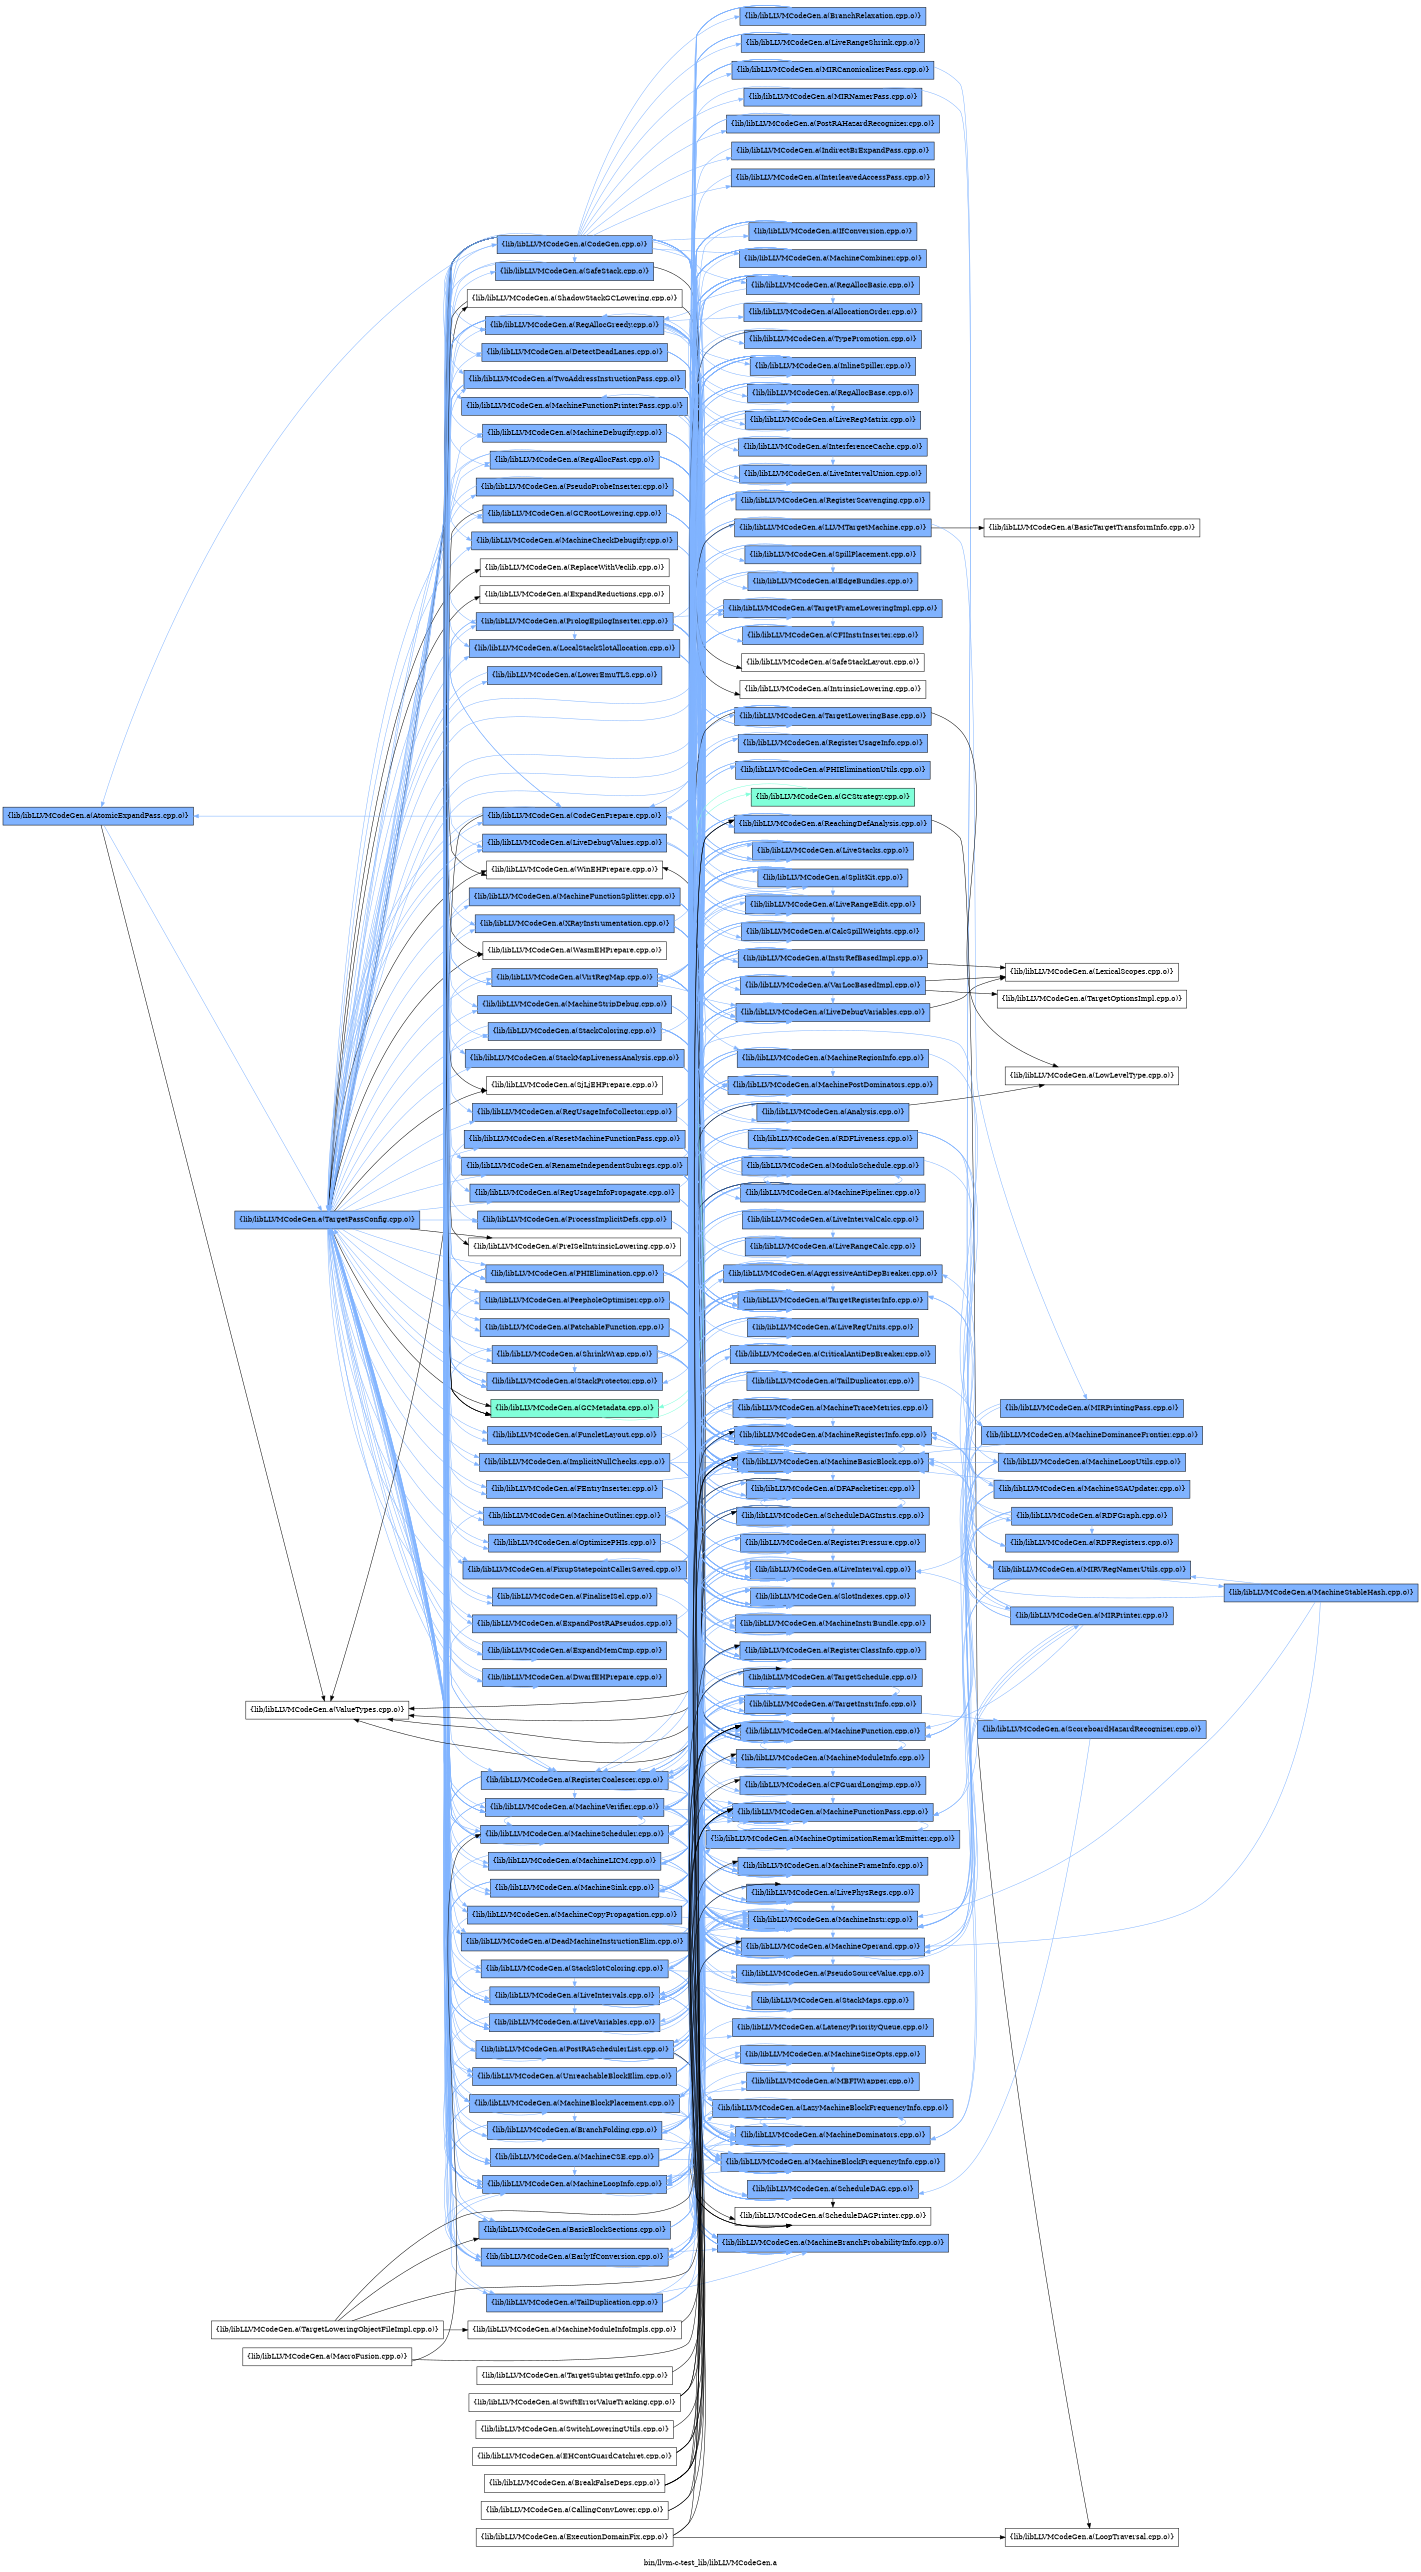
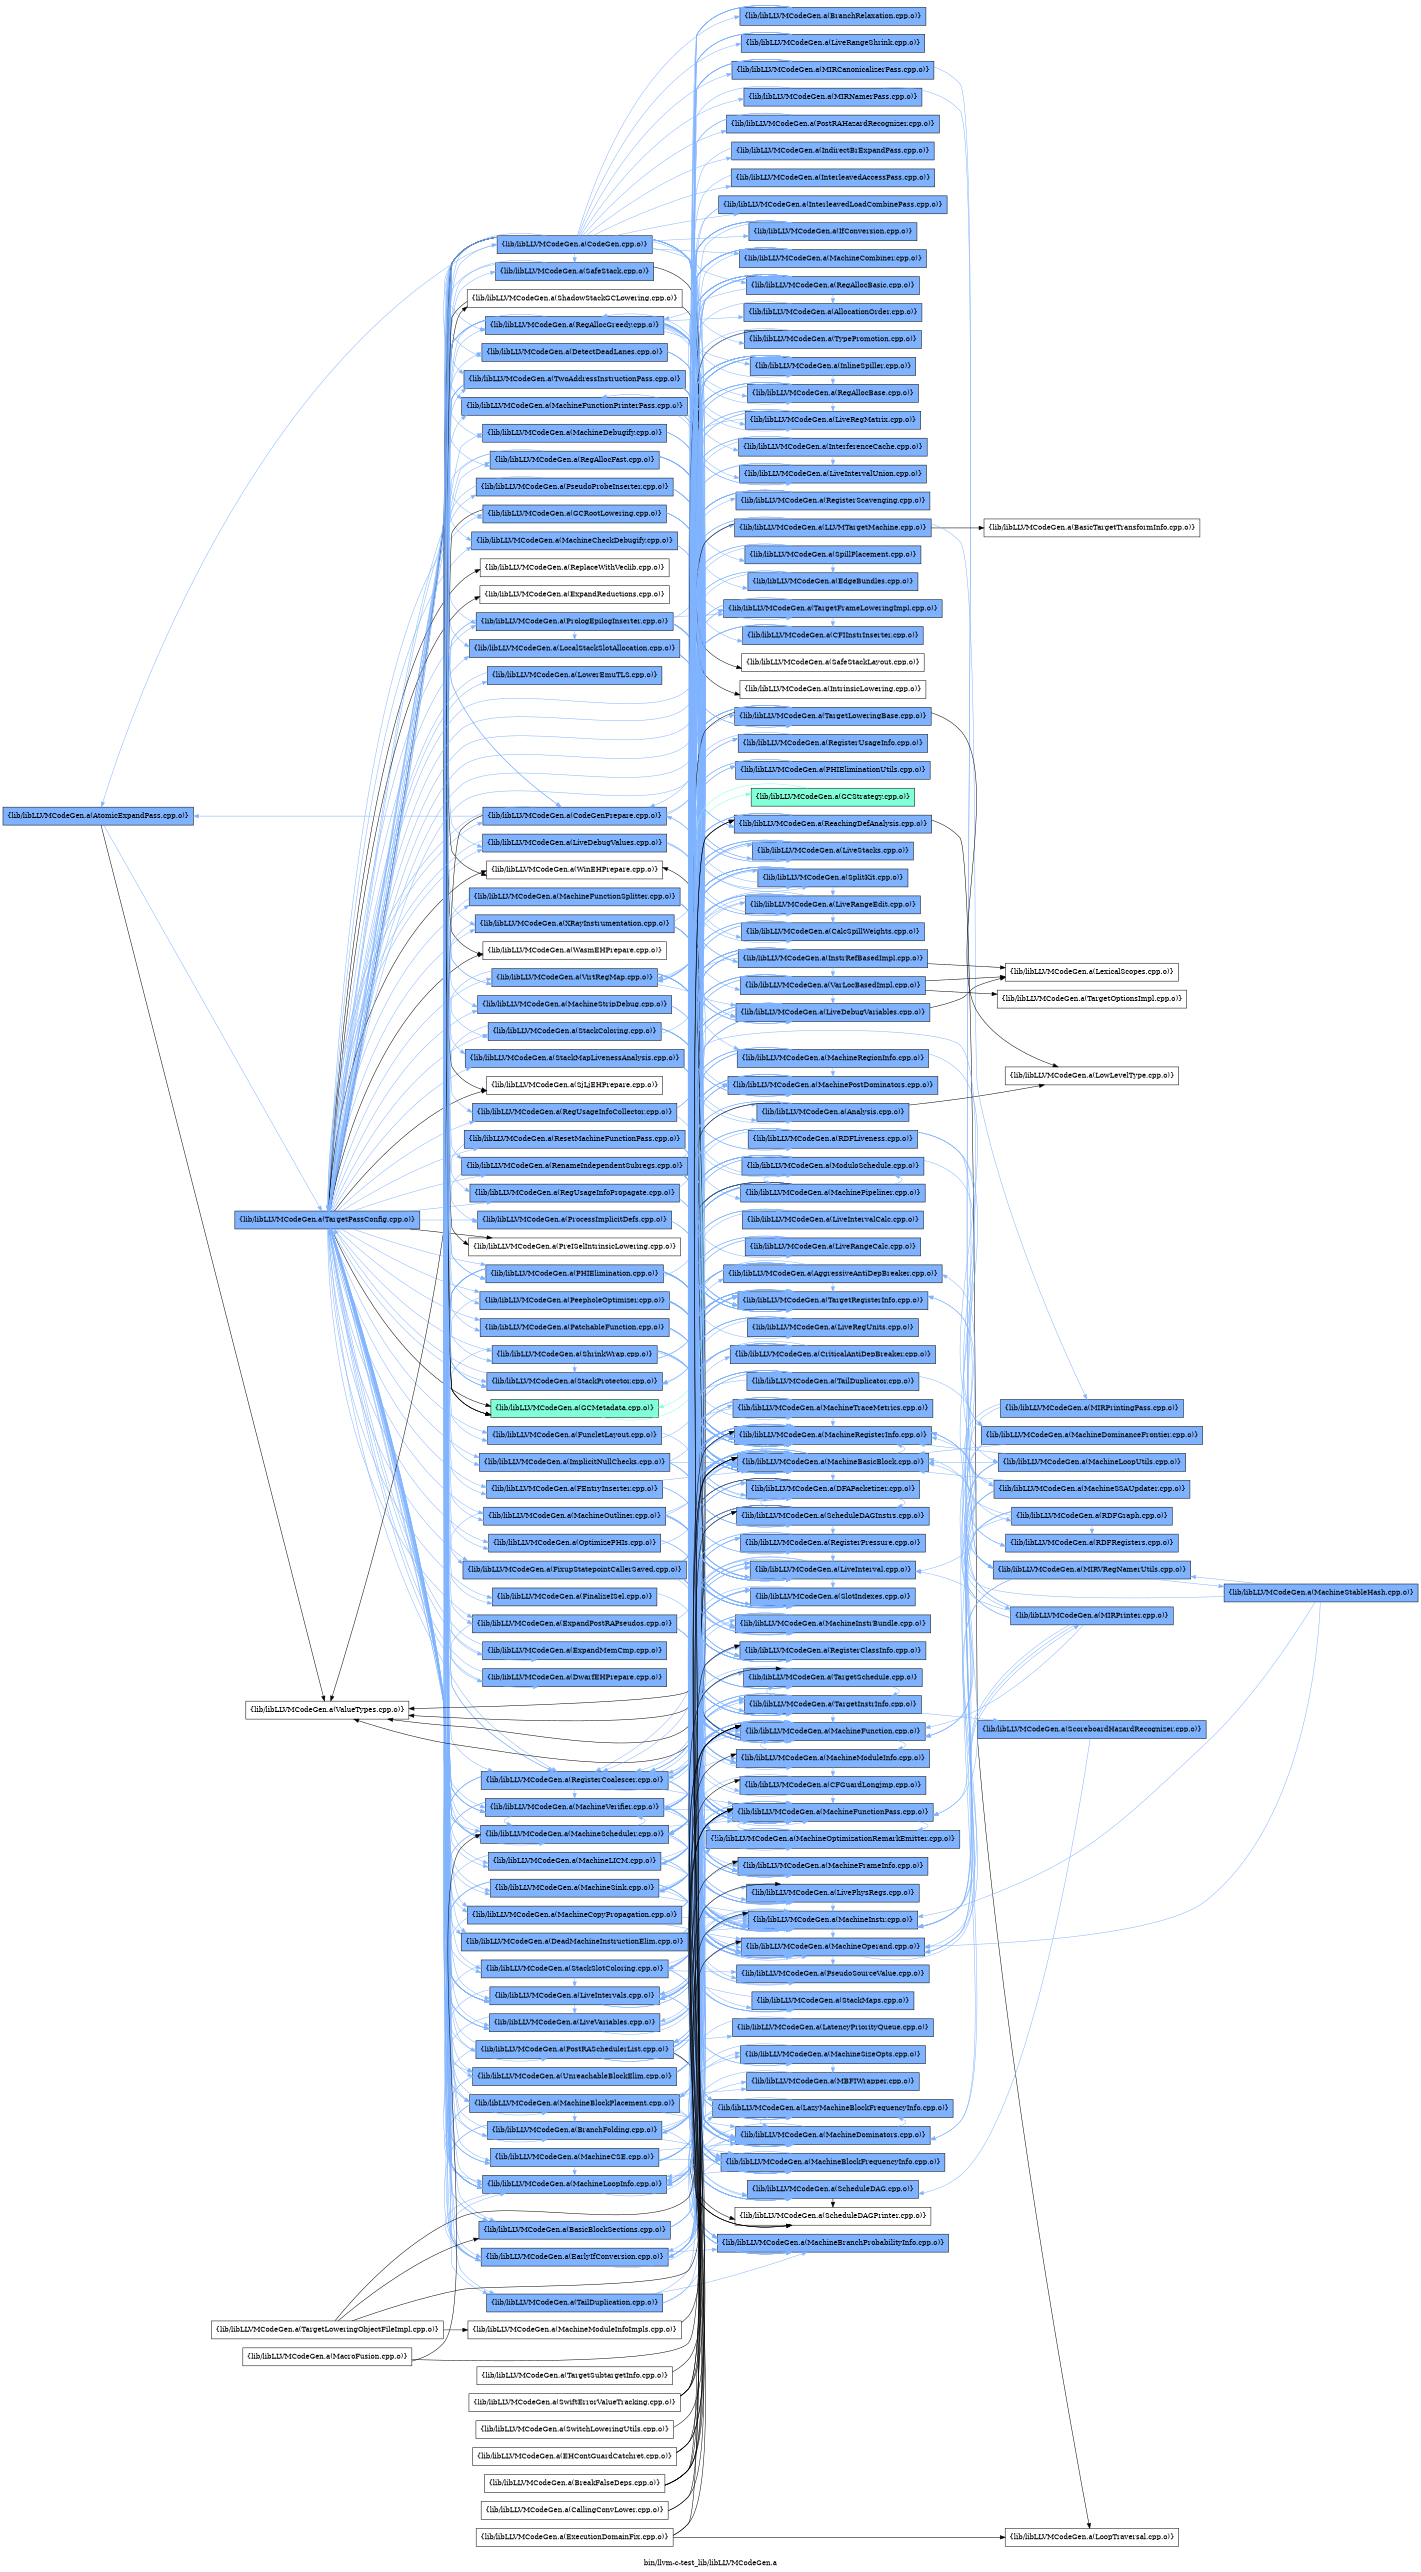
node "{lib/libLLVMCodeGen.a(InterleavedLoadCombinePass.cpp.o)}": added
edge "{lib/libLLVMCodeGen.a(TargetPassConfig.cpp.o)}" -> "{lib/libLLVMCodeGen.a(MachineFunctionPrinterPass.cpp.o)}": added
edge "{lib/libLLVMCodeGen.a(TwoAddressInstructionPass.cpp.o)}" -> "{lib/libLLVMCodeGen.a(TargetInstrInfo.cpp.o)}": added
edge "{lib/libLLVMCodeGen.a(LiveIntervalCalc.cpp.o)}" -> "{lib/libLLVMCodeGen.a(LiveRangeCalc.cpp.o)}": removed
edge "{lib/libLLVMCodeGen.a(CriticalAntiDepBreaker.cpp.o)}" -> "{lib/libLLVMCodeGen.a(PostRASchedulerList.cpp.o)}": added
edge "{lib/libLLVMCodeGen.a(MachineOperand.cpp.o)}" -> "{lib/libLLVMCodeGen.a(FixupStatepointCallerSaved.cpp.o)}": reversed
edge "{lib/libLLVMCodeGen.a(UnreachableBlockElim.cpp.o)}" -> "{lib/libLLVMCodeGen.a(MachineDominators.cpp.o)}": removed
edge "{lib/libLLVMCodeGen.a(SwiftErrorValueTracking.cpp.o)}" -> "{lib/libLLVMCodeGen.a(MachineInstr.cpp.o)}": added
